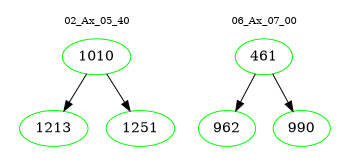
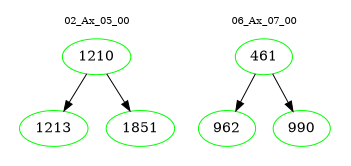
cluster "02_Ax_05_40": label "02_Ax_05_40" -> "02_Ax_05_00"
node "1010": label "1010" -> "1210"
node "1251": label "1251" -> "1851"
